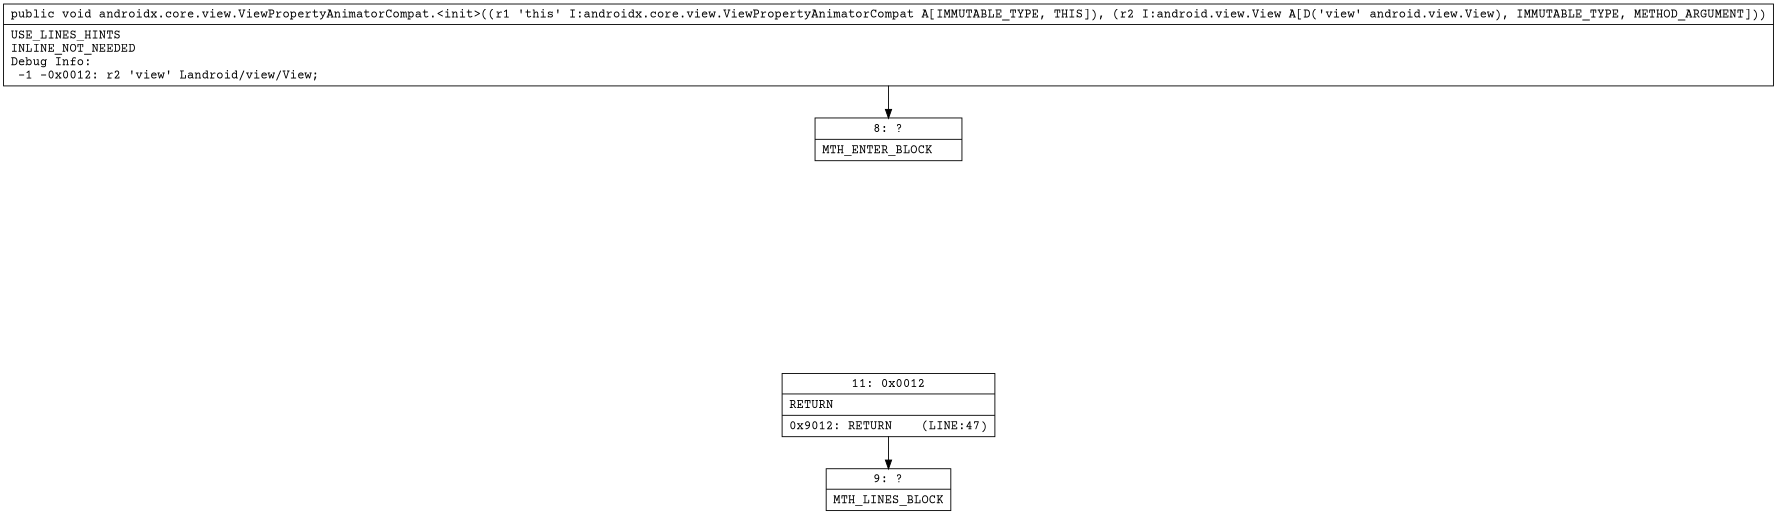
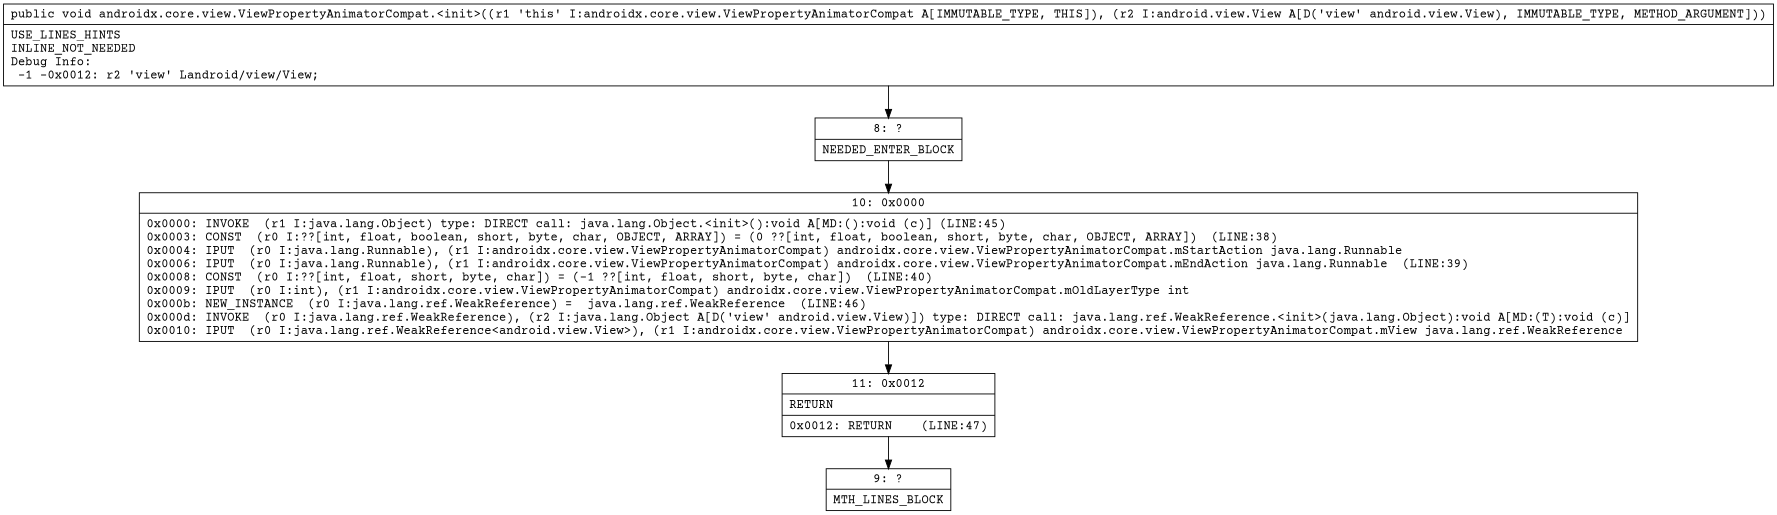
node "8: ?": text "MTH_ENTER_BLOCK" -> "NEEDED_ENTER_BLOCK"
node "10: 0x0000": added
node "11: 0x0012": text "0x9012: RETURN    (LINE:47)" -> "0x0012: RETURN    (LINE:47)"
